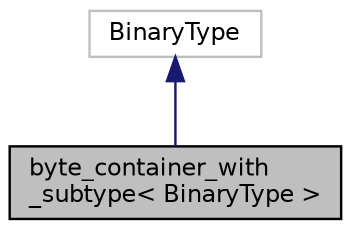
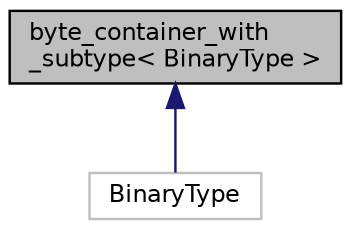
edge "byte_container_with _subtype< BinaryType >" -> "BinaryType": reversed
